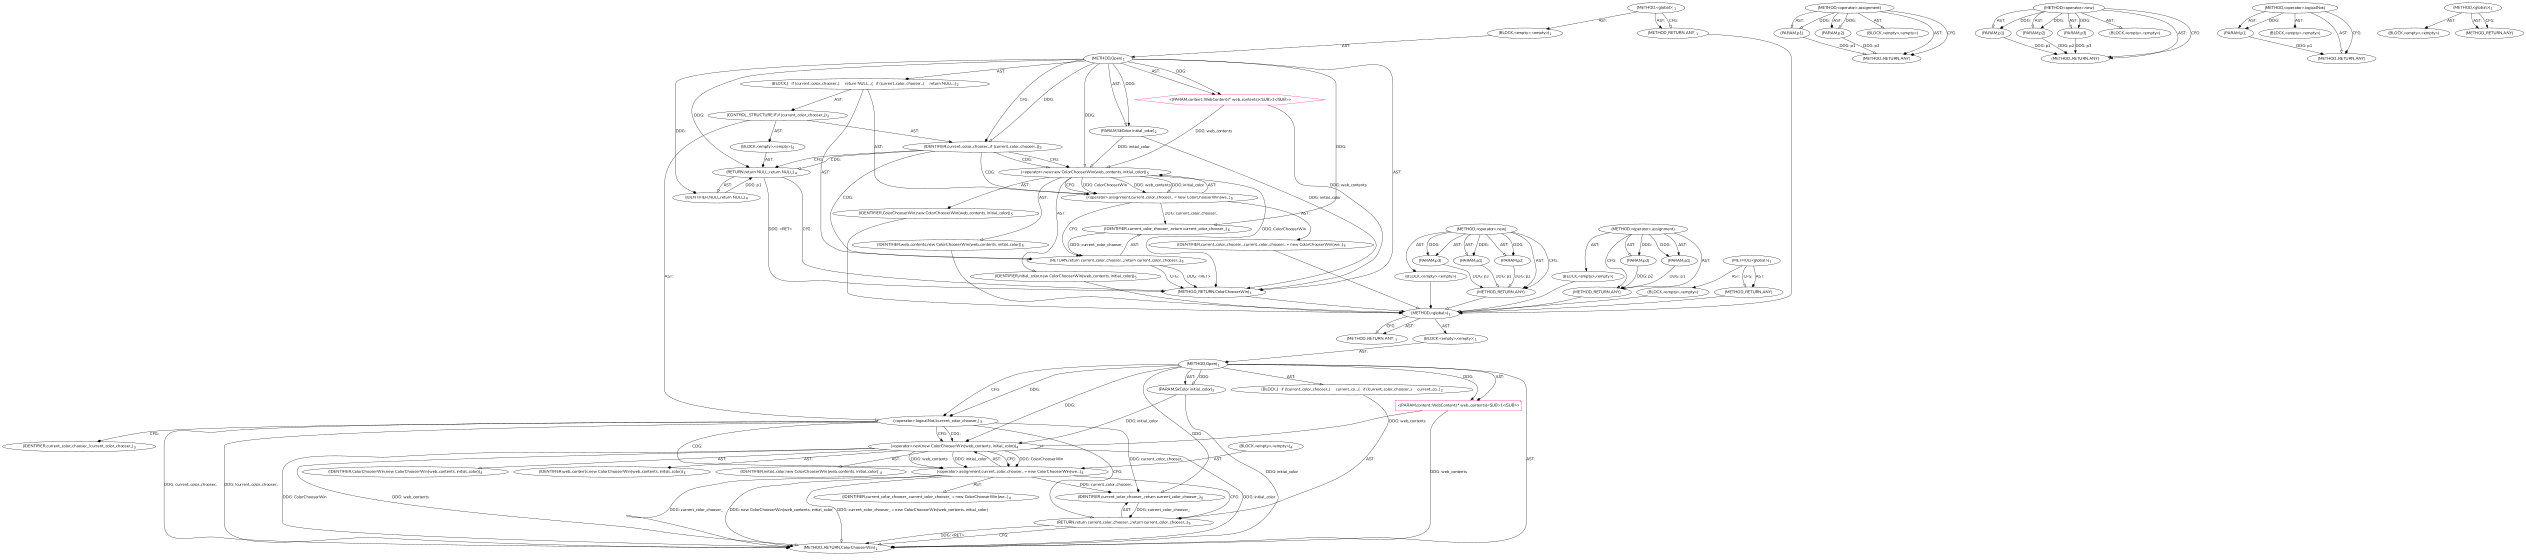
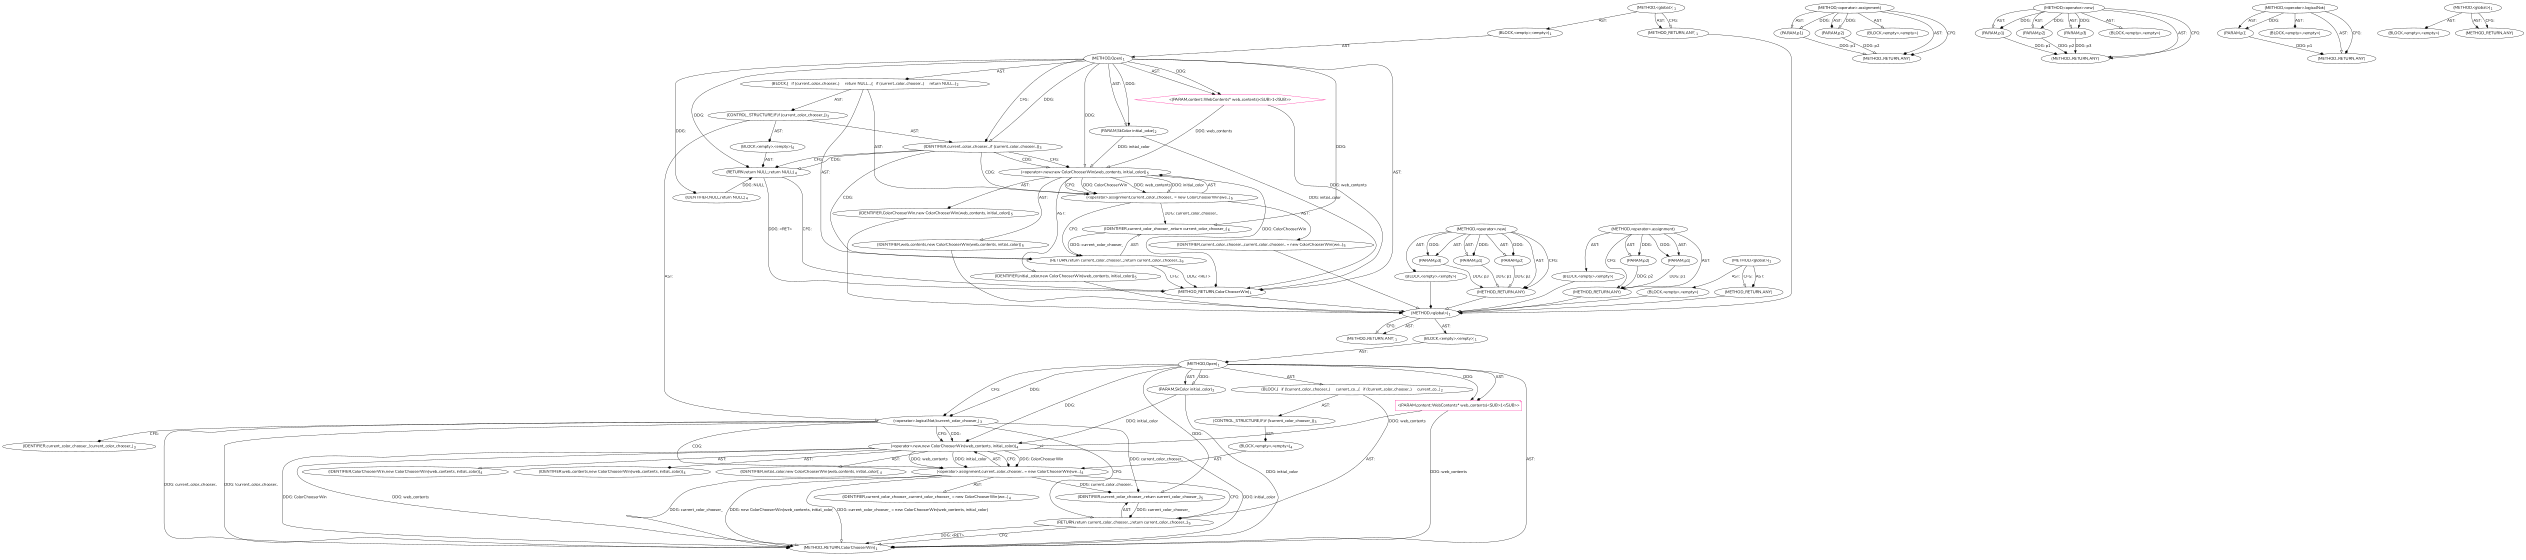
edge "(RETURN,return NULL;,return NULL;)" -> "(IDENTIFIER,NULL,return NULL;)": removed, label "AST:"
edge "(IDENTIFIER,NULL,return NULL;)" -> "(RETURN,return NULL;,return NULL;)": label "DDG: p1" -> "DDG: NULL"
node "(CONTROL_STRUCTURE,IF,if (!current_color_chooser_))": added
